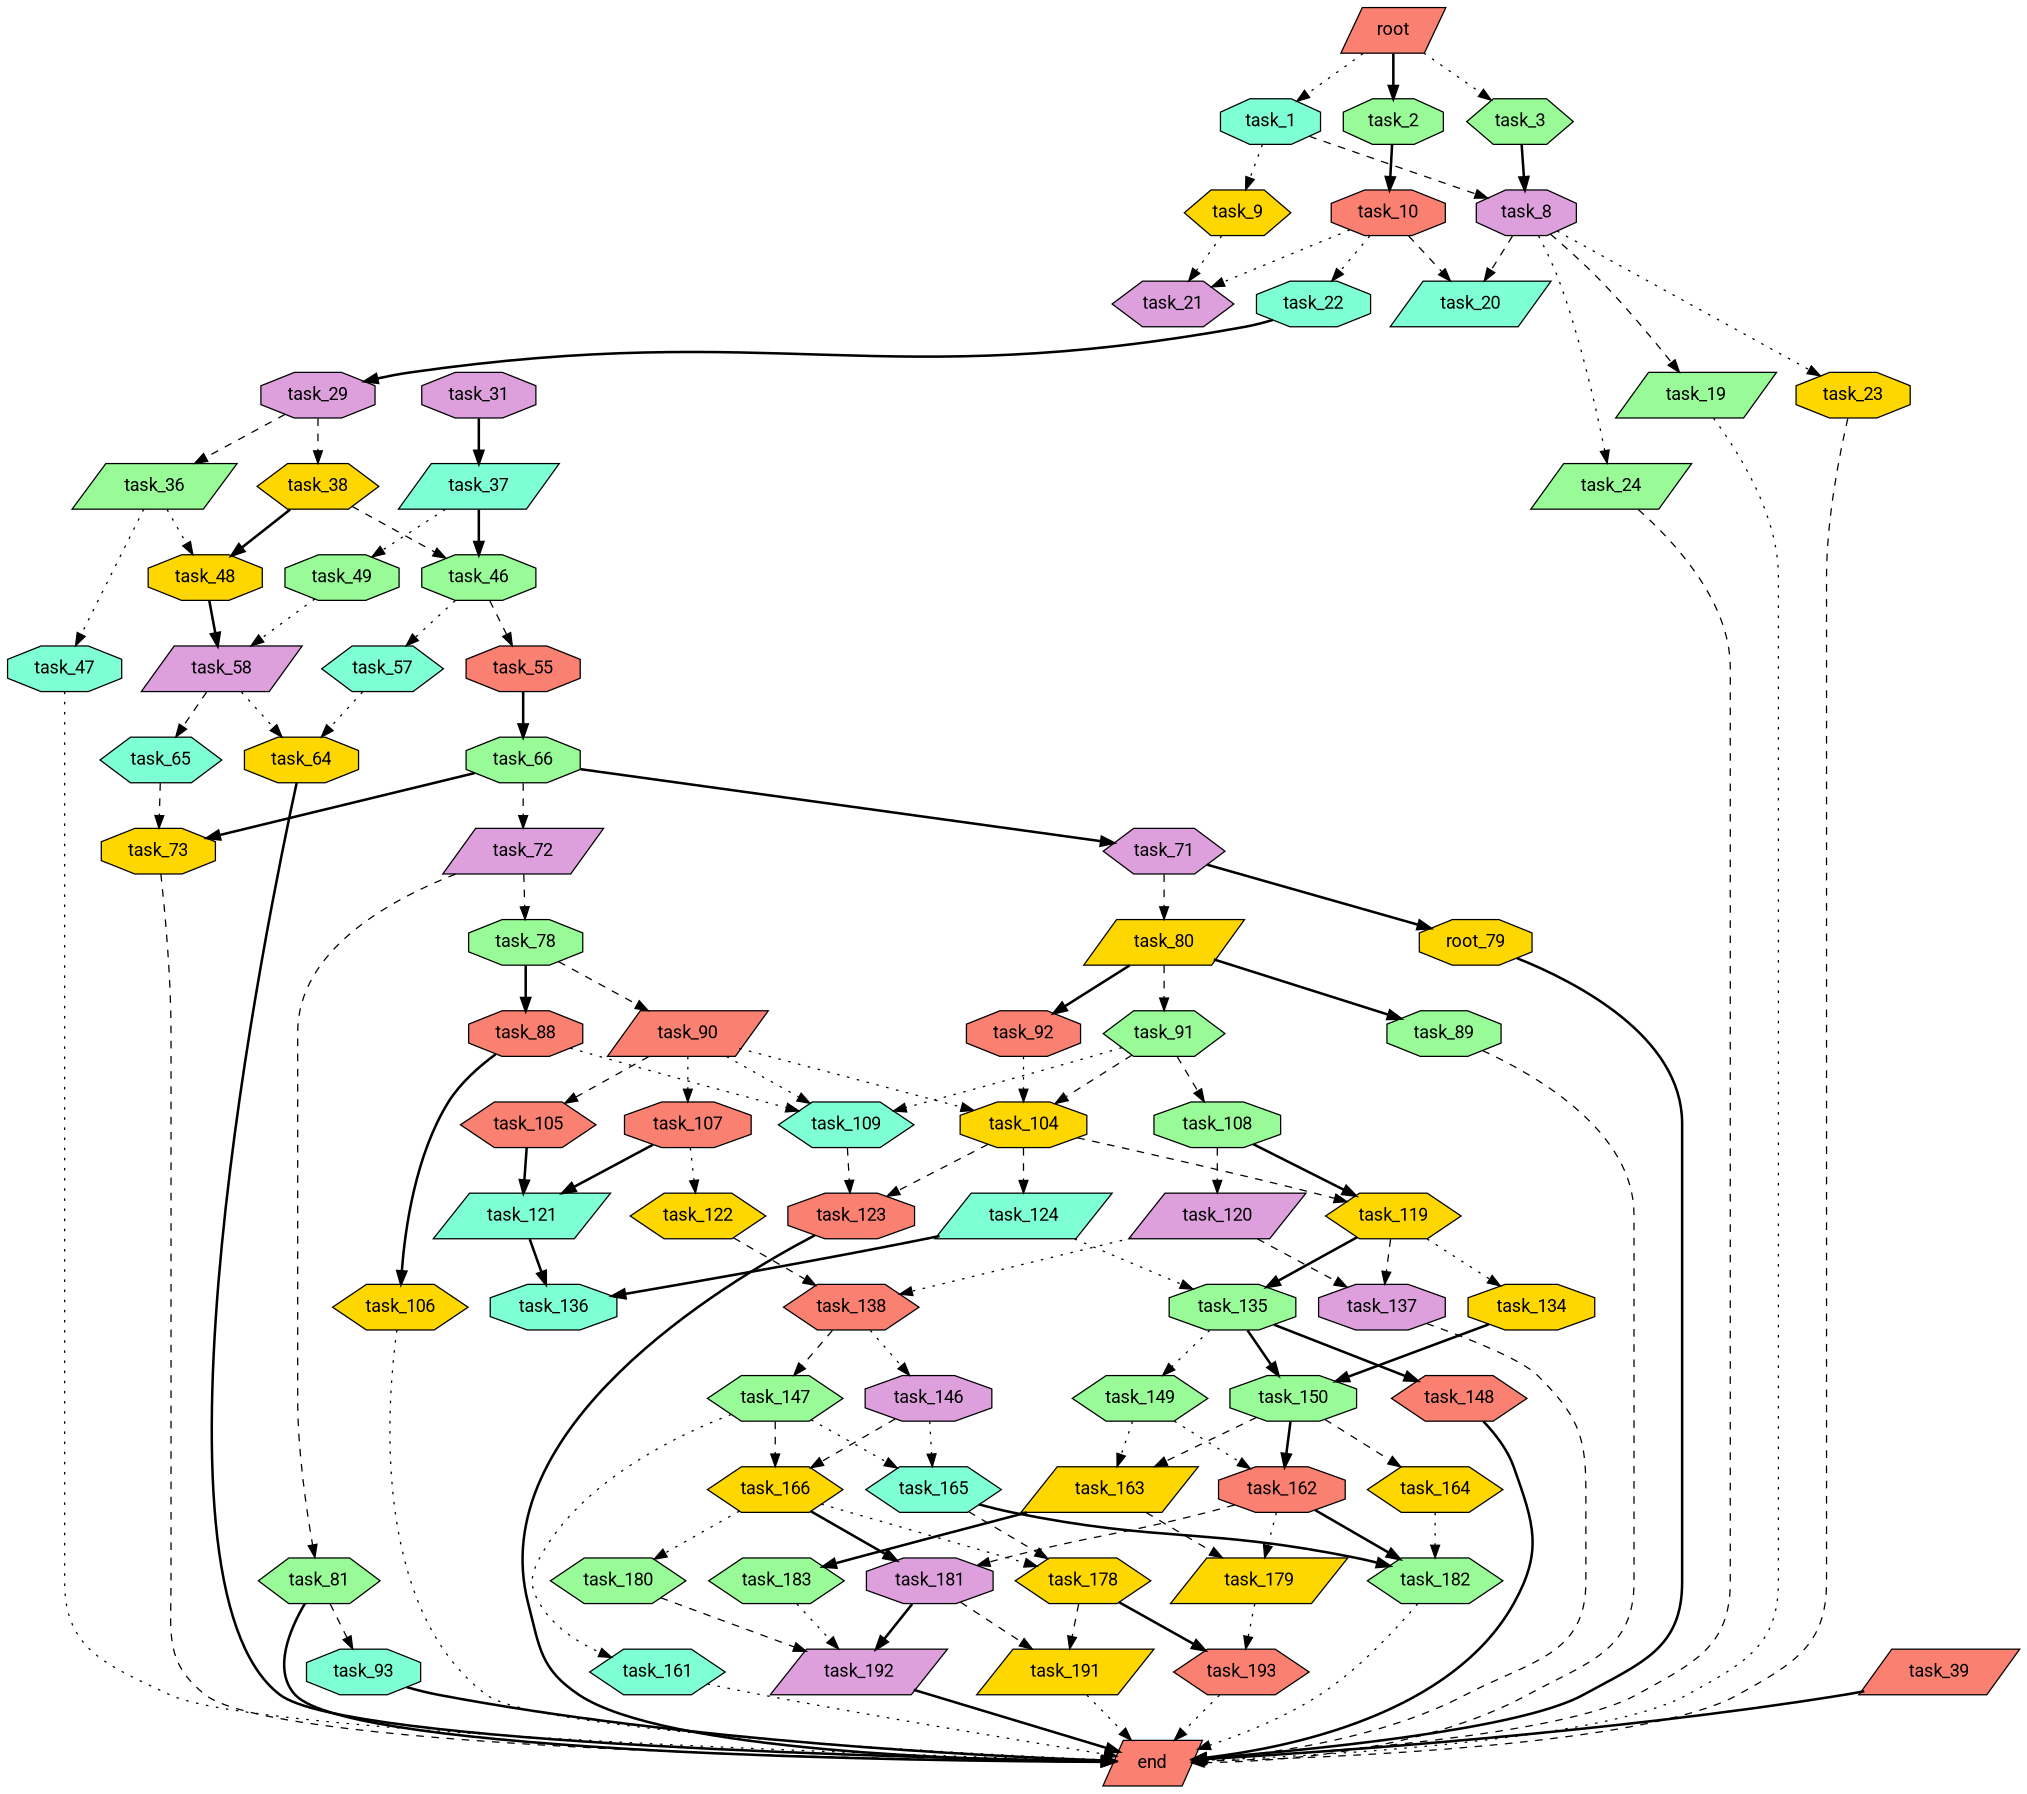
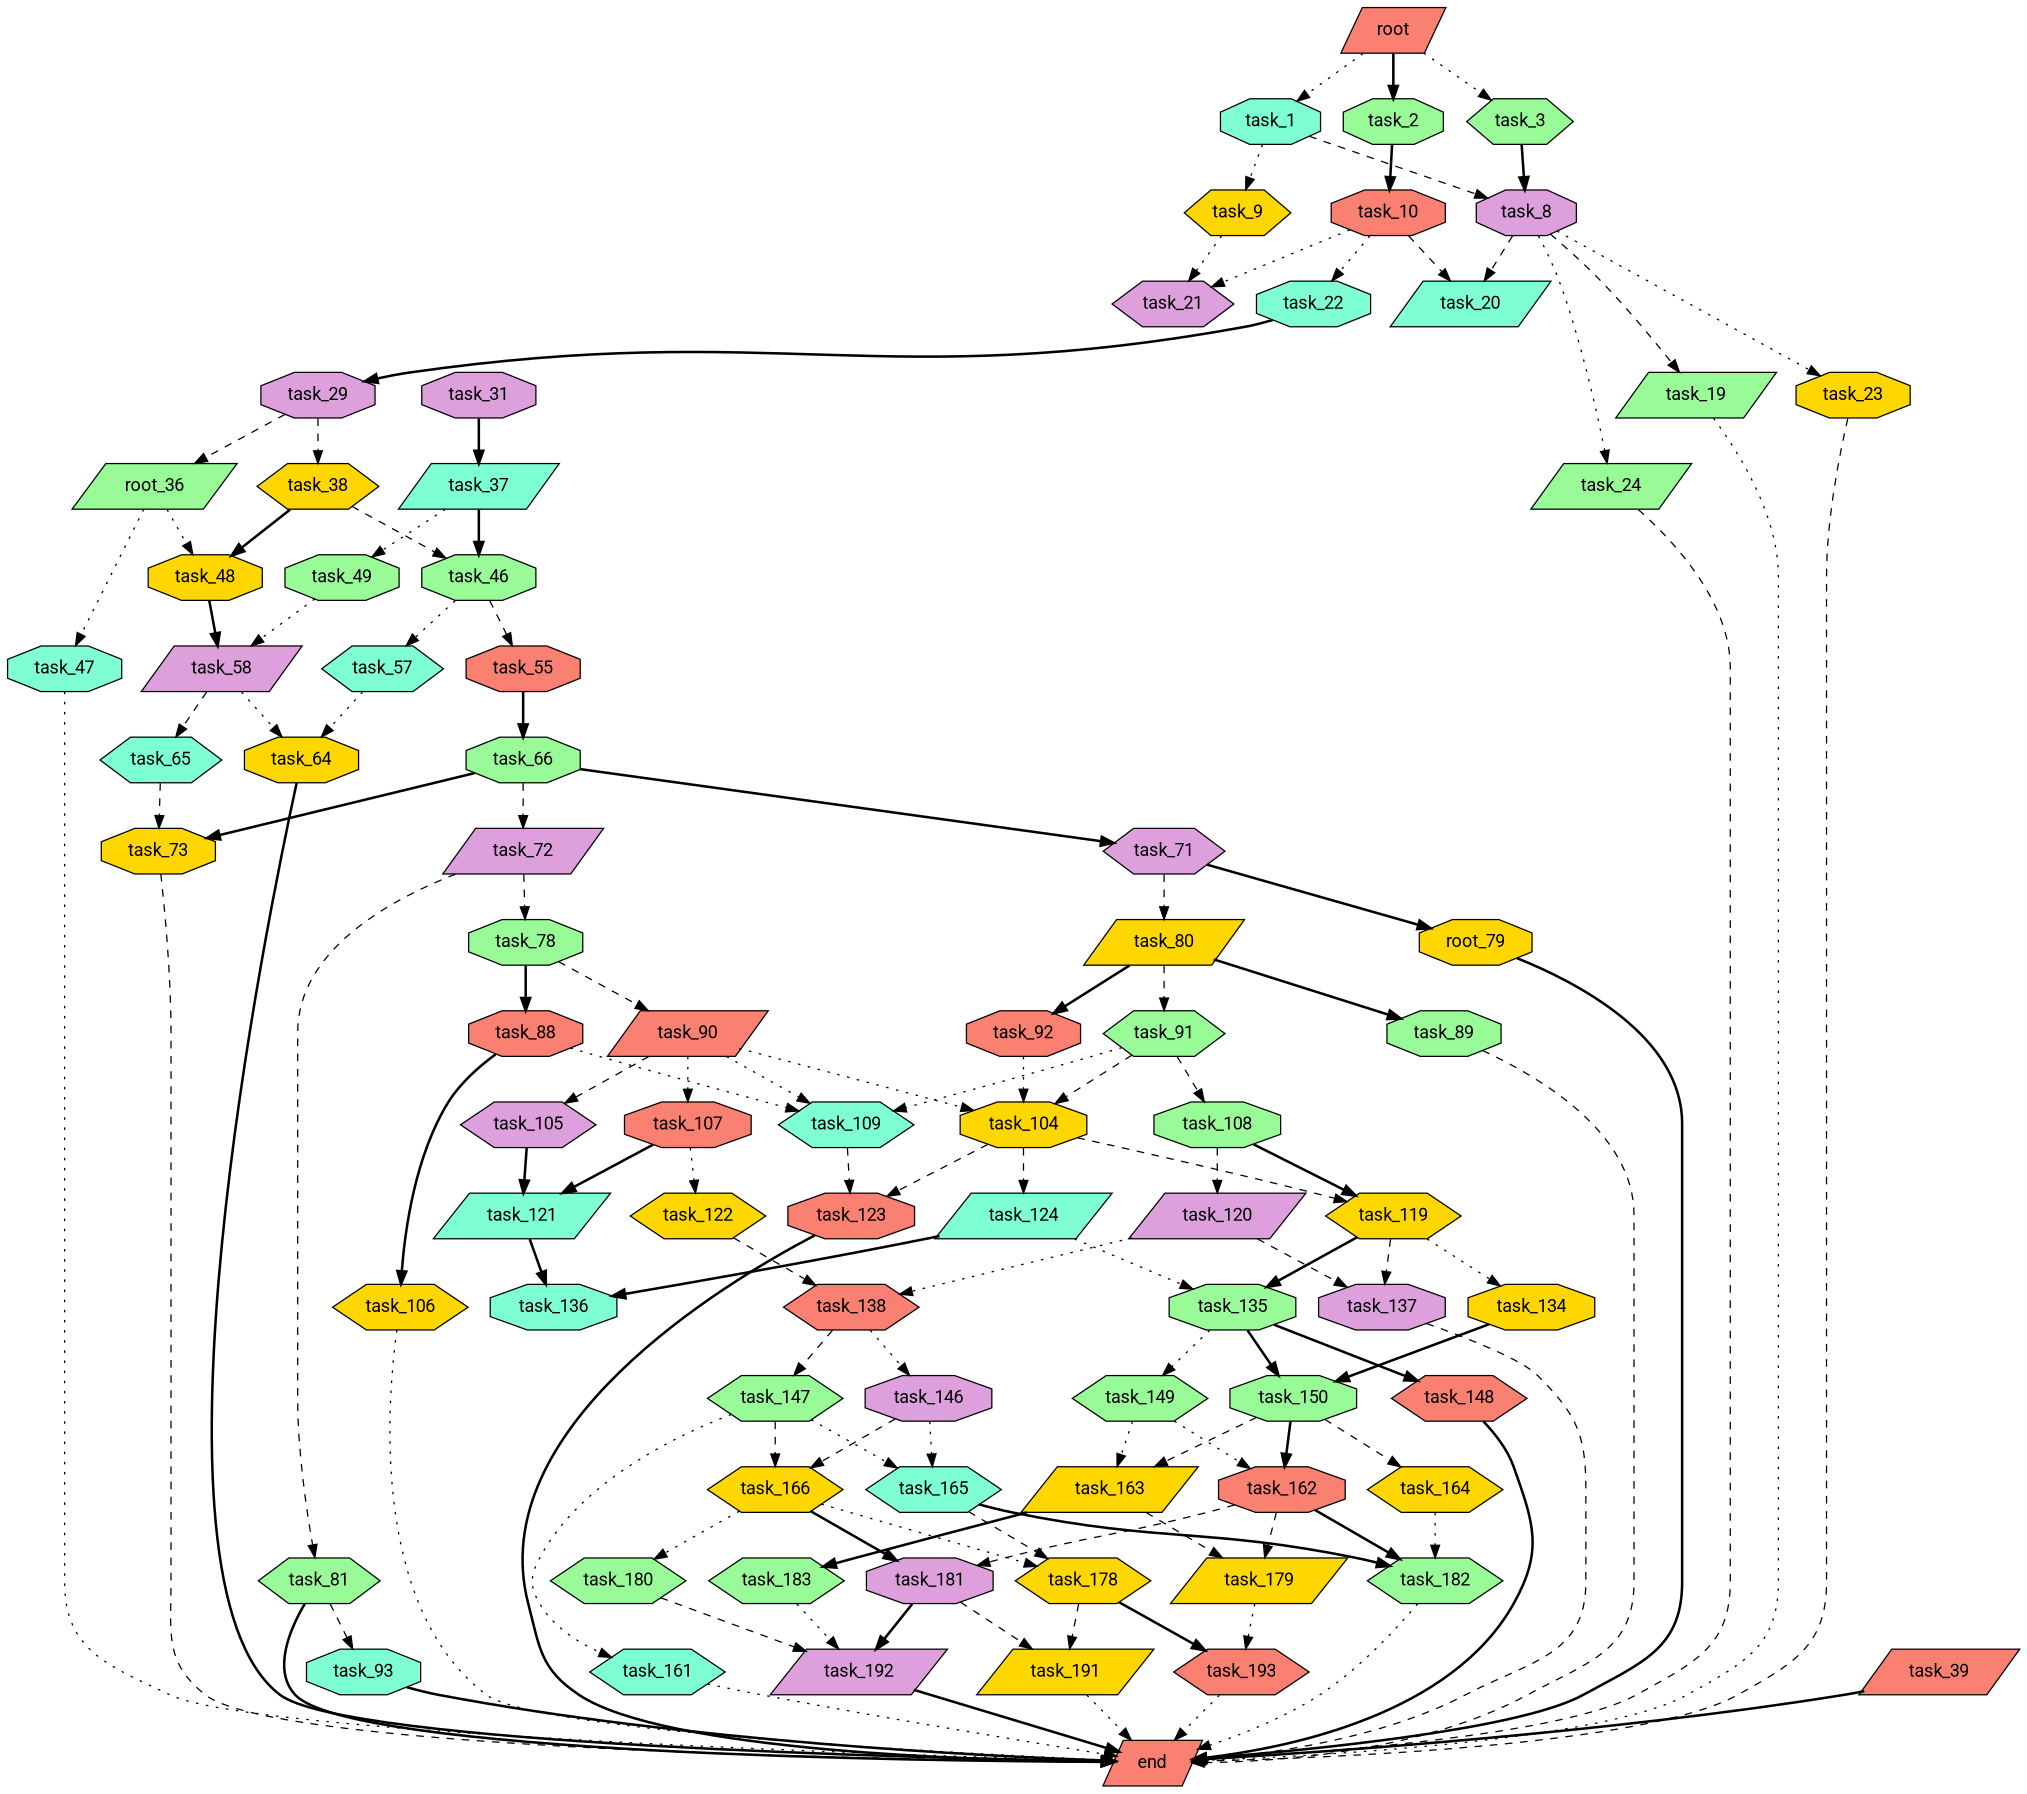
node "task_36": label "task_36" -> "root_36"
node "task_105": fillcolor salmon -> plum
edge "task_162" -> "task_179": style dotted -> dashed
